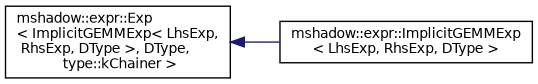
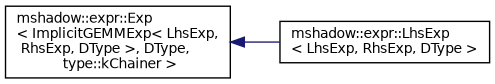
node "mshadow::expr::ImplicitGEMMExp < LhsExp, RhsExp, DType >": label "mshadow::expr::ImplicitGEMMExp < LhsExp, RhsExp, DType >" -> "mshadow::expr::LhsExp < LhsExp, RhsExp, DType >"
